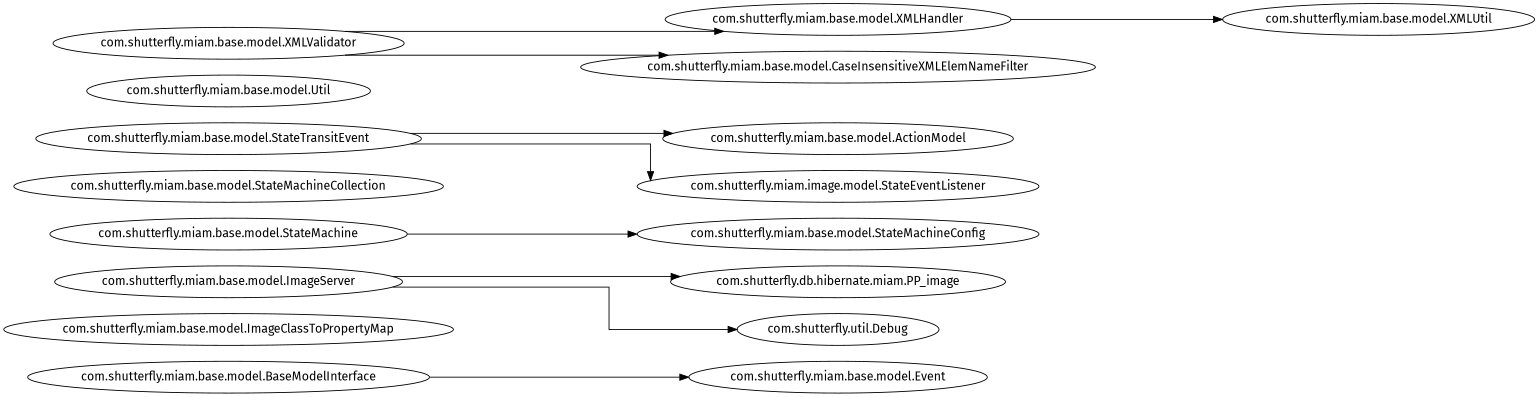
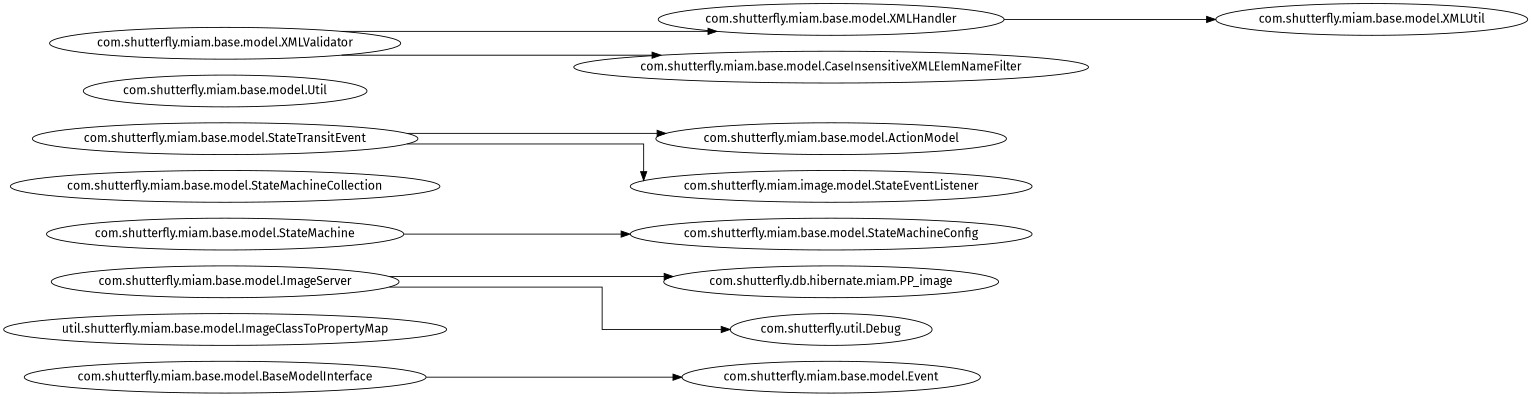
node "com.shutterfly.miam.base.model.ImageClassToPropertyMap": label "com.shutterfly.miam.base.model.ImageClassToPropertyMap" -> "util.shutterfly.miam.base.model.ImageClassToPropertyMap"
